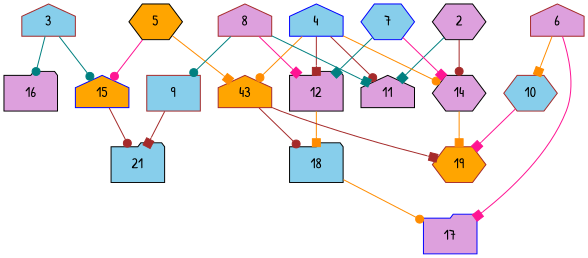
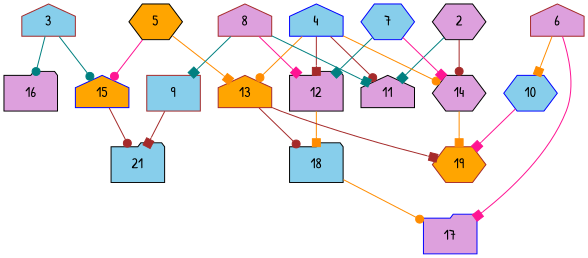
edge "8" -> "9": arrowhead dot -> box
node "43": label "43" -> "13"
node "10": color brown -> blue
